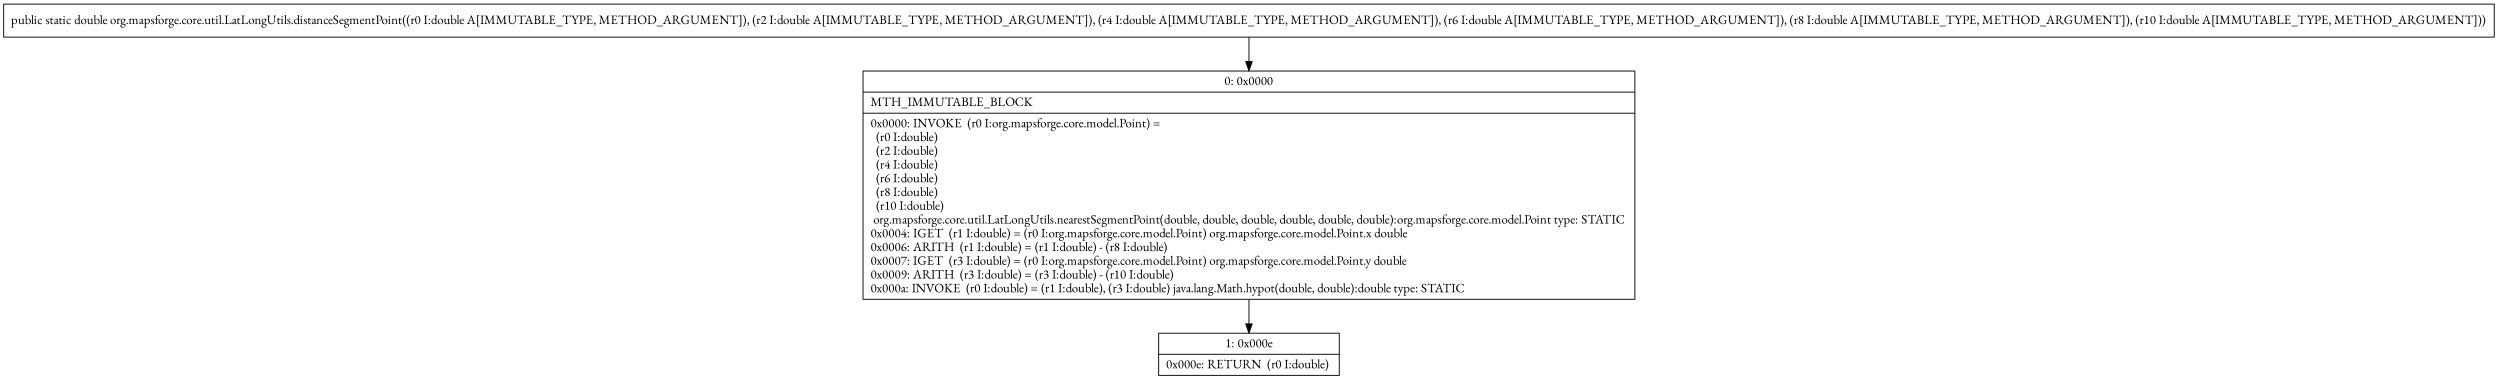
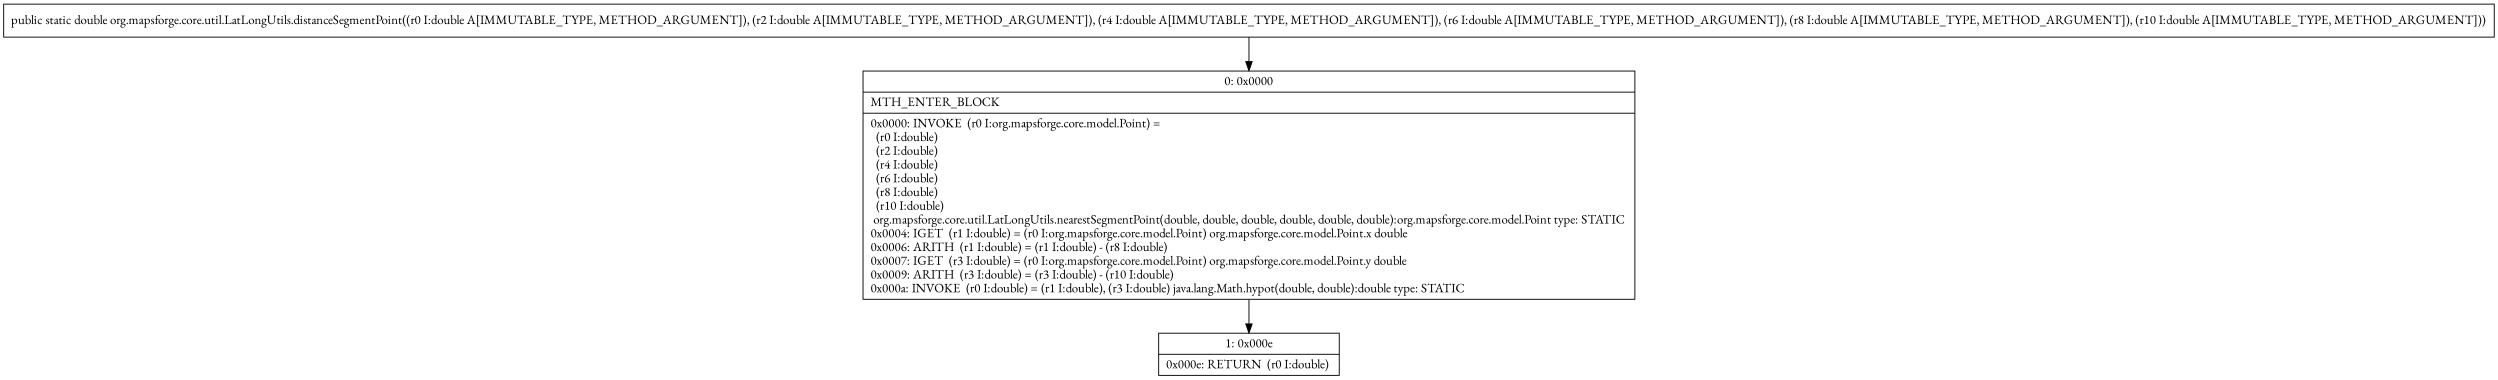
node "0: 0x0000": text "MTH_IMMUTABLE_BLOCK" -> "MTH_ENTER_BLOCK"
